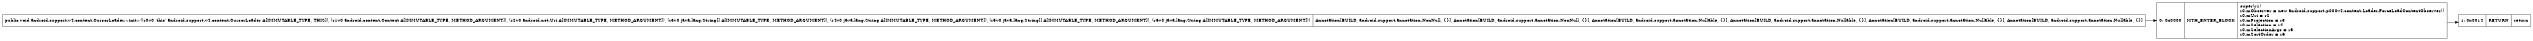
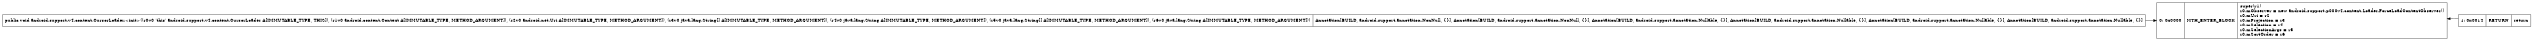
edge "0: 0x0000" -> "1: 0x0014": reversed
